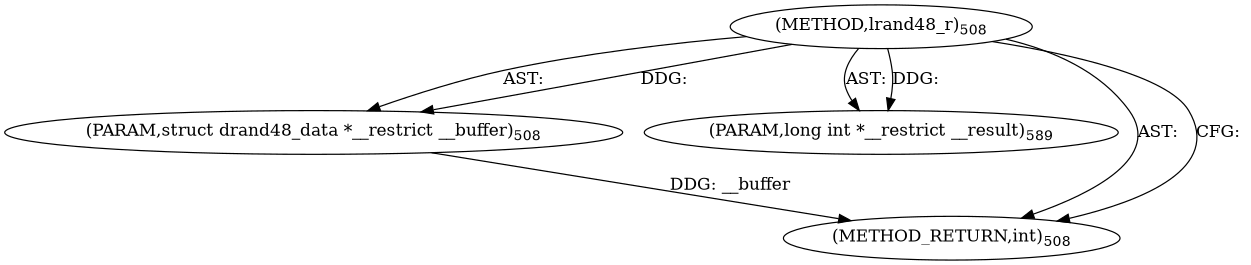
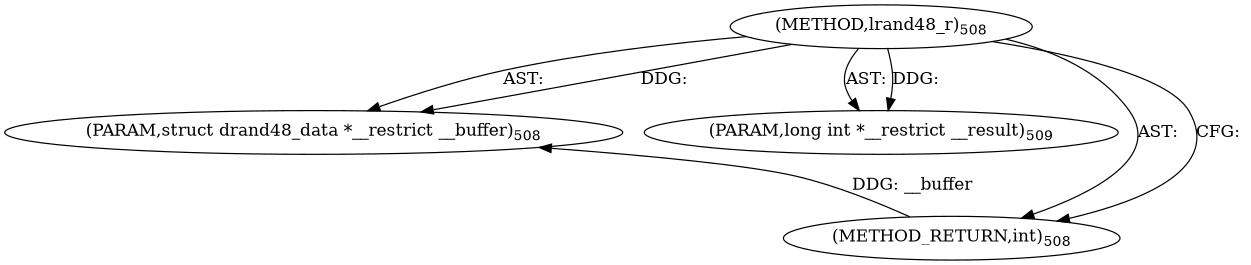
node "(PARAM,long int *__restrict __result)": text "589" -> "509"
edge "(PARAM,struct drand48_data *__restrict __buffer)" -> "(METHOD_RETURN,int)": reversed
